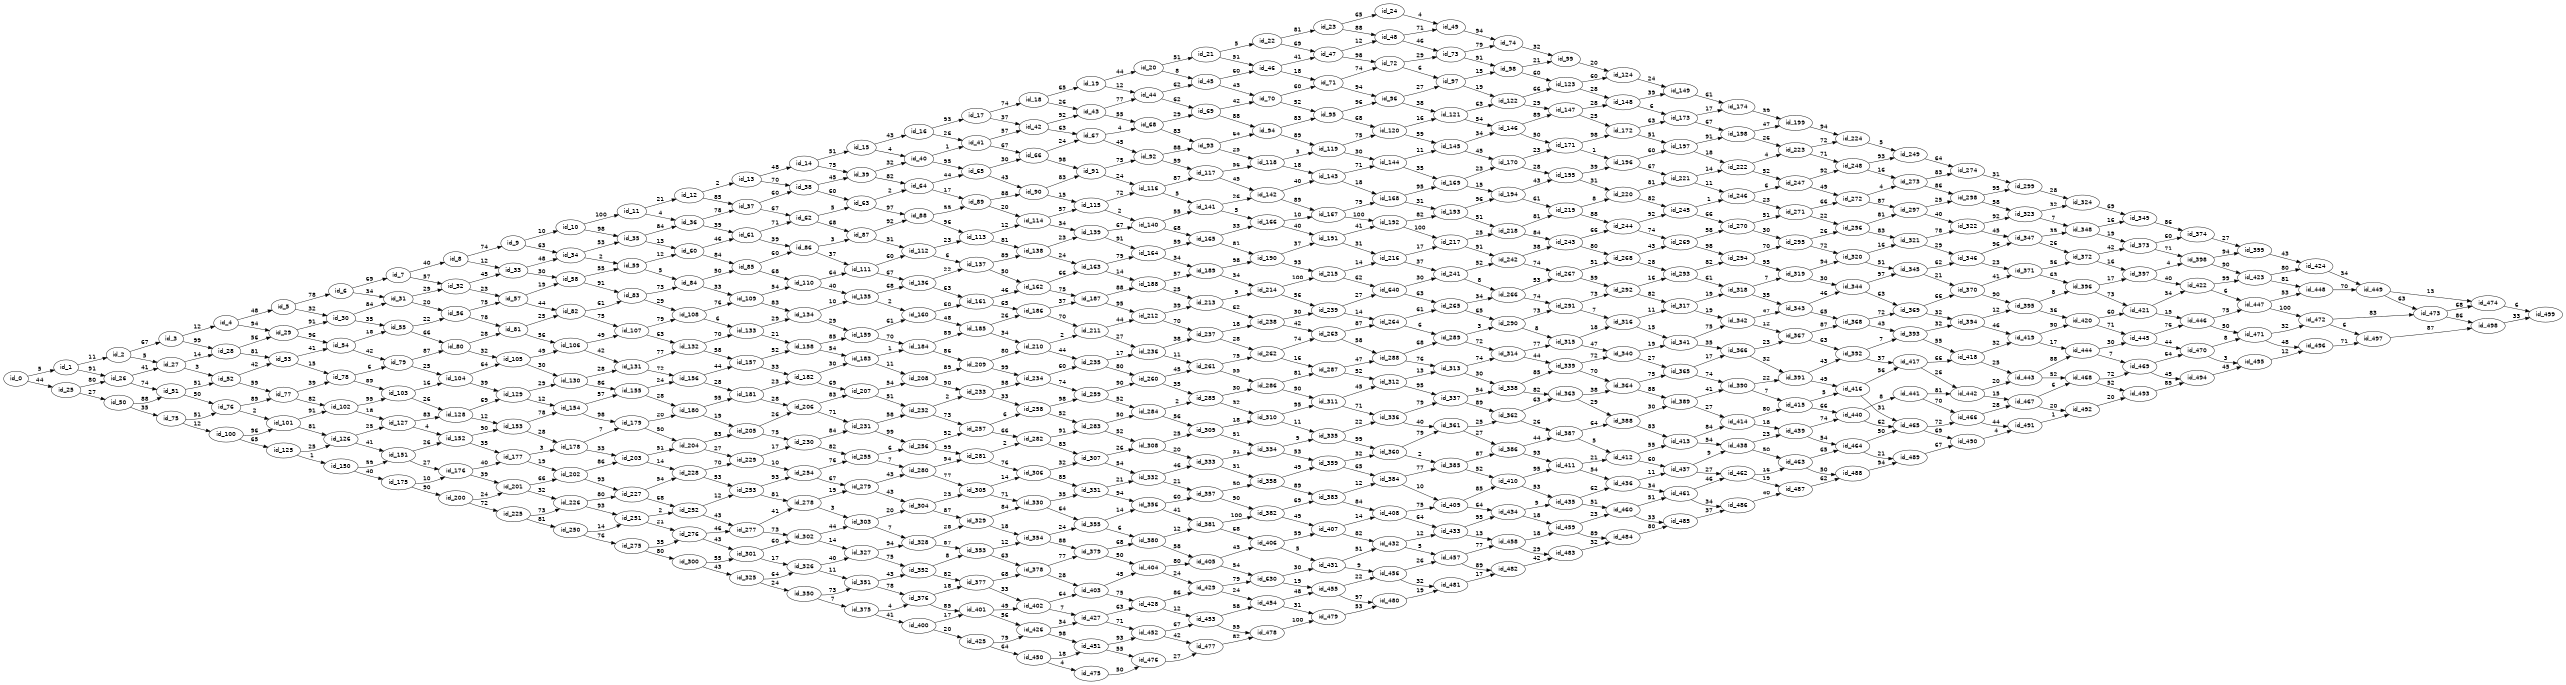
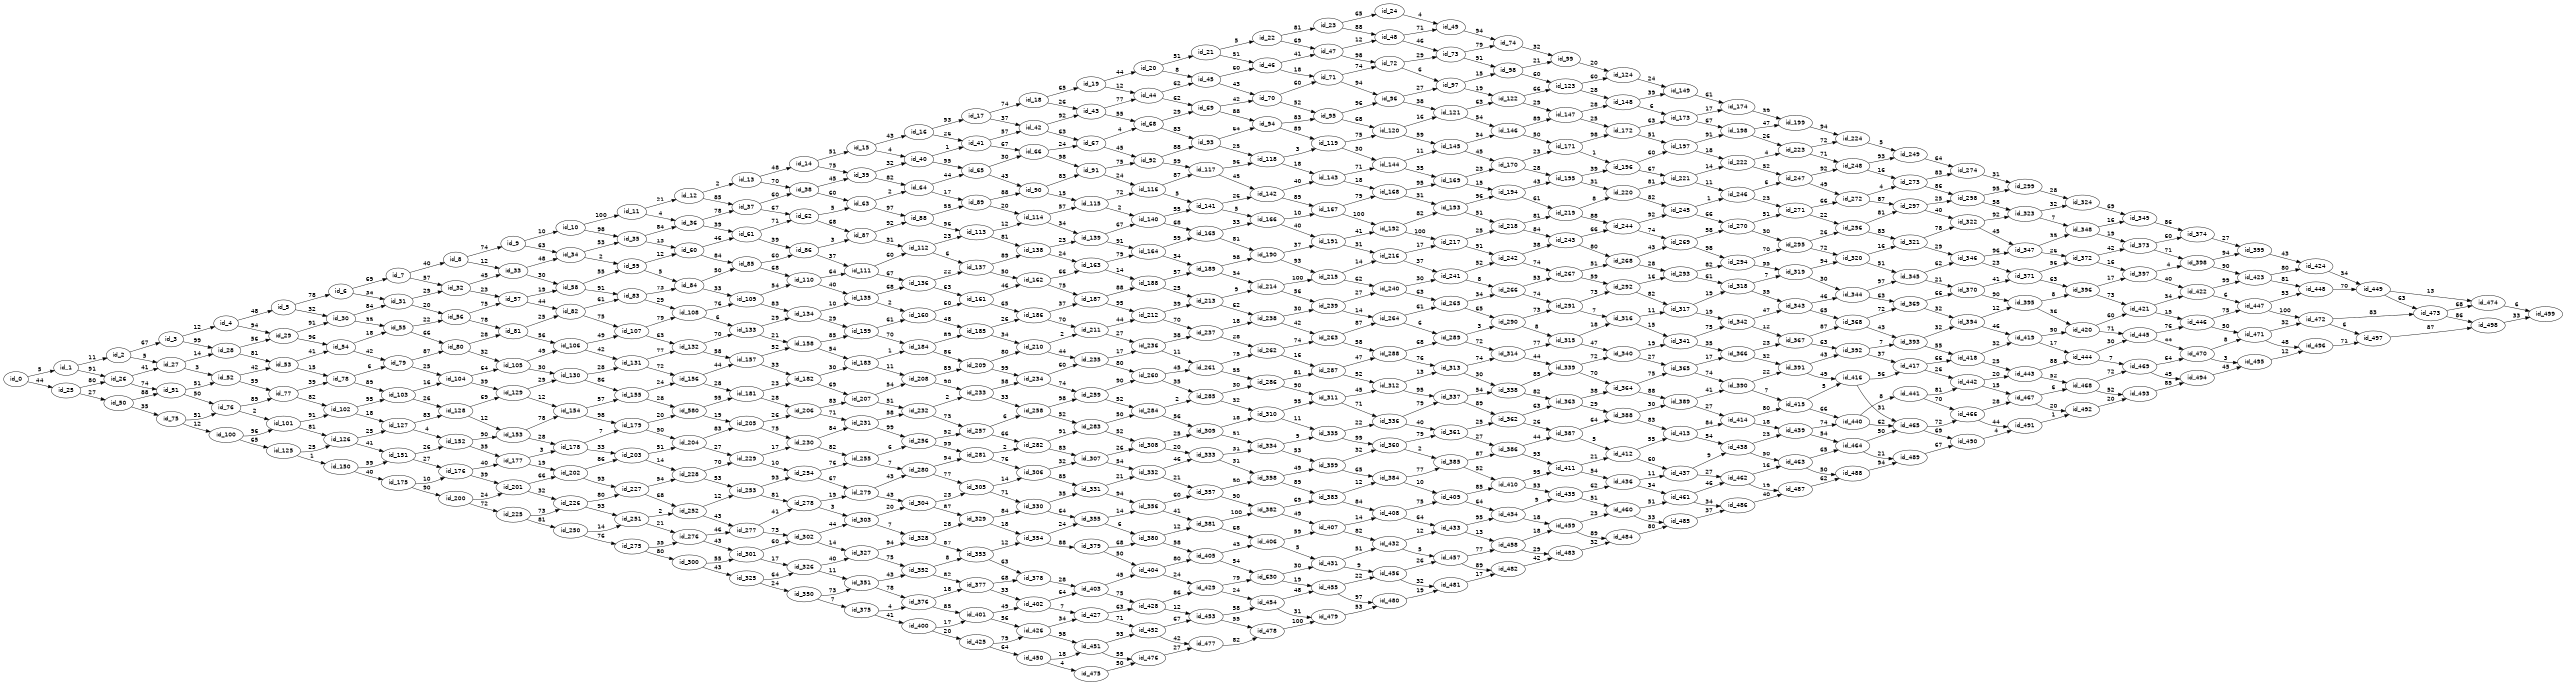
node "id_640": label "id_640" -> "id_240"
node "id_180": label "id_180" -> "id_580"
edge "id_378" -> "id_379": removed, label "77"
